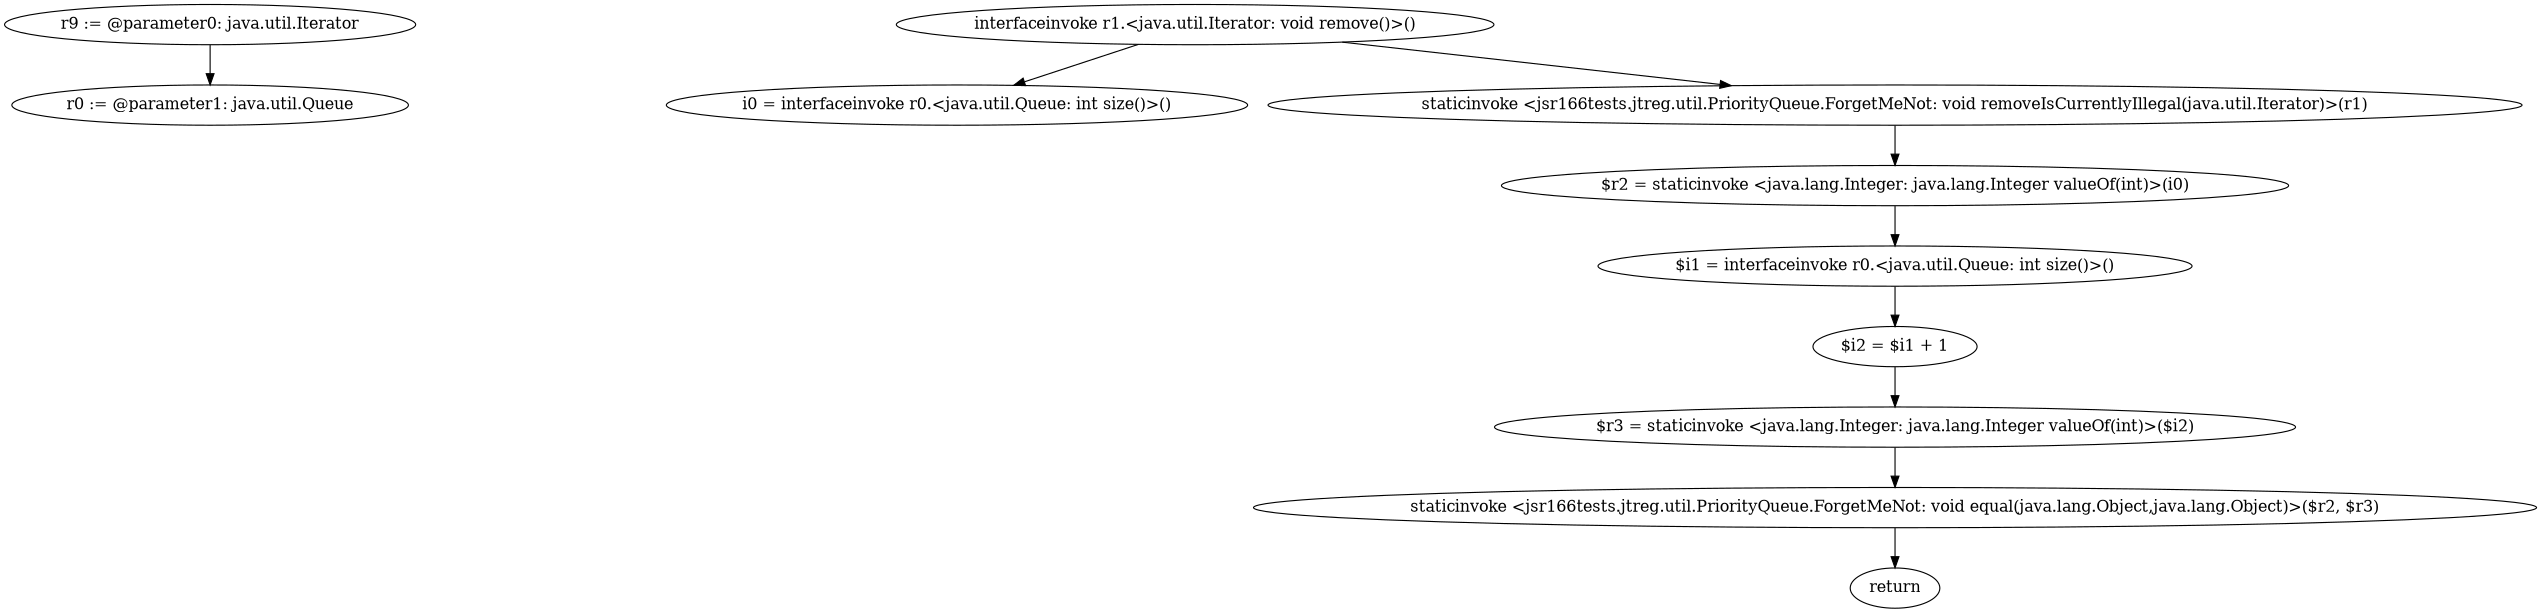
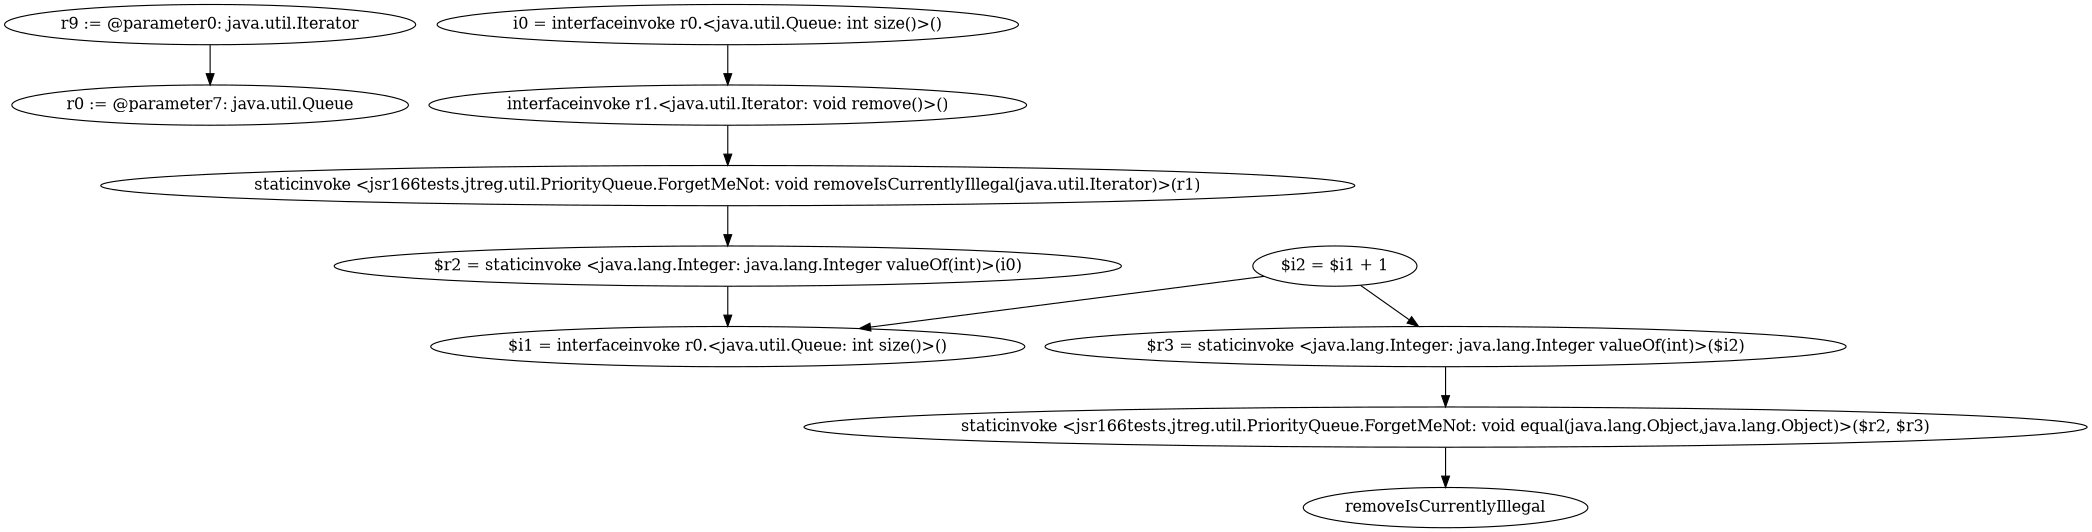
edge "interfaceinvoke r1.<java.util.Iterator: void remove()>()" -> "i0 = interfaceinvoke r0.<java.util.Queue: int size()>()": reversed
node "r0 := @parameter1: java.util.Queue": label "r0 := @parameter1: java.util.Queue" -> "r0 := @parameter7: java.util.Queue"
edge "$i1 = interfaceinvoke r0.<java.util.Queue: int size()>()" -> "$i2 = $i1 + 1": reversed
node "return": label "return" -> "removeIsCurrentlyIllegal"
